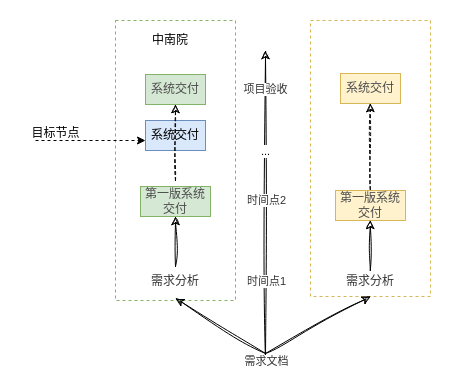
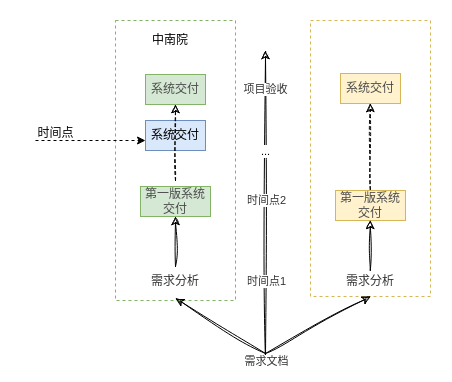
node "目标节点": label "目标节点" -> "时间点"
